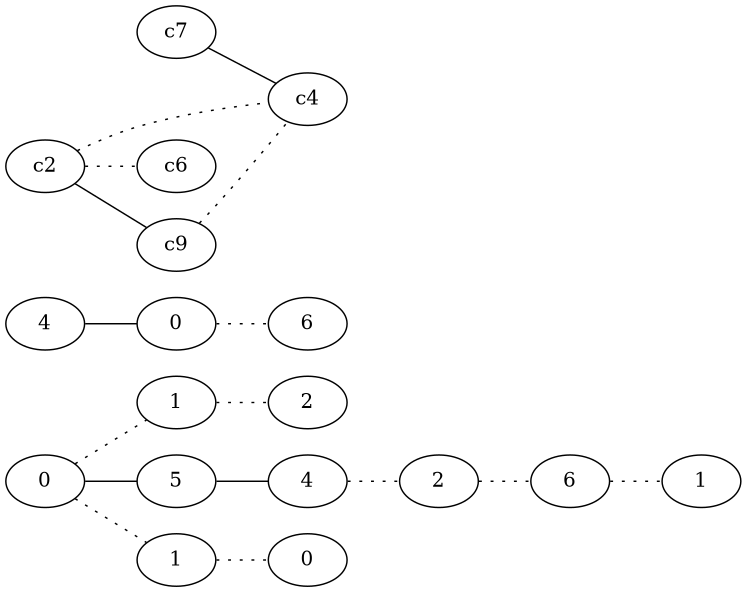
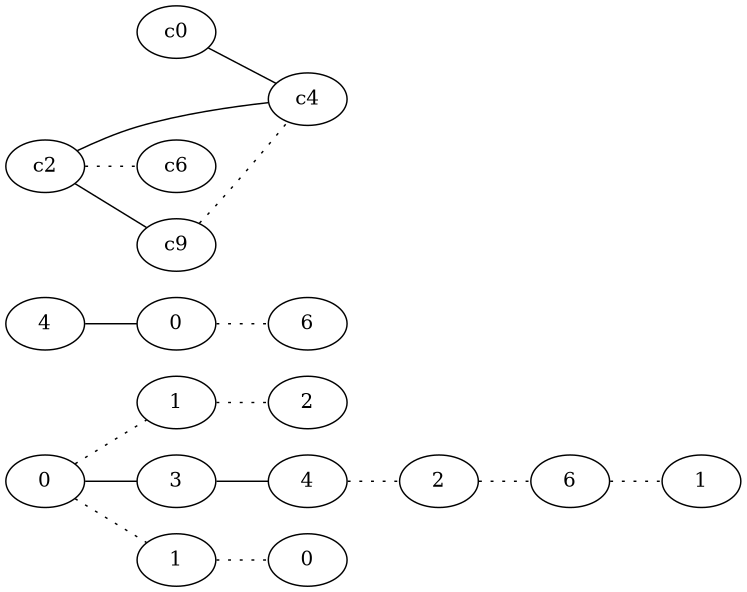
node "c7": label "c7" -> "c0"
edge "c4" -- "c2": style dotted -> solid
node "5": label "5" -> "3"
